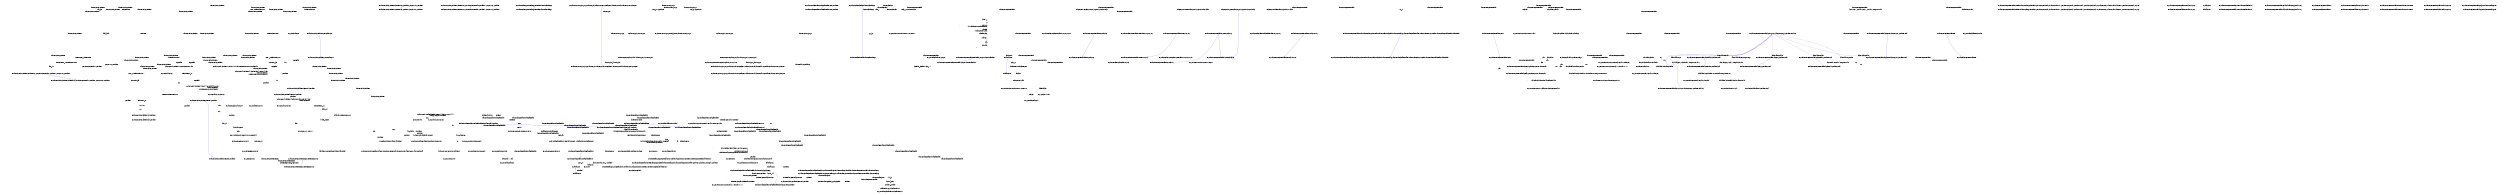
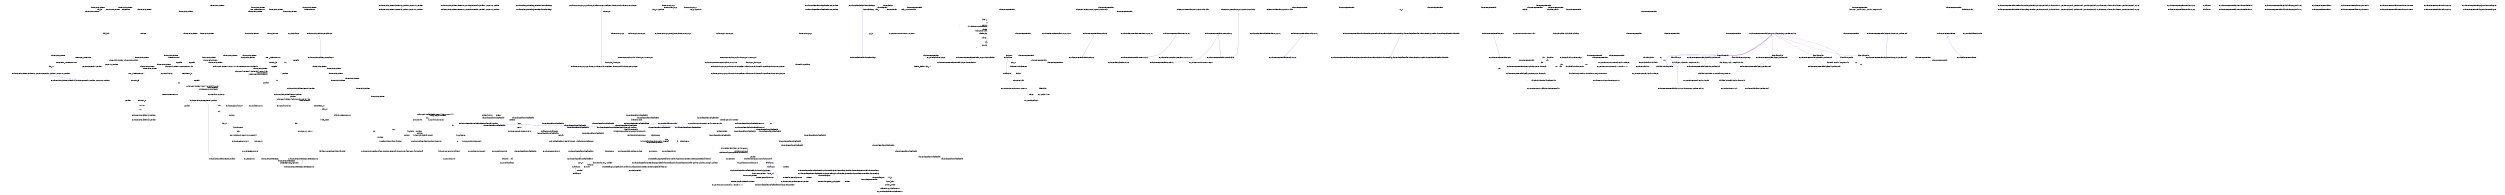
edge "QuantConnect.Scheduling.ScheduledEvent" -> "_endOfScheduledEvents = !_orderedEventUtcTimes.MoveNext()": now "!_orderedEventUtcTimes.MoveNext()" -> "_endOfScheduledEvents = !_orderedEventUtcTimes.MoveNext()"
node "_orderedEventUtcTimes.MoveNext()": label "_orderedEventUtcTimes.MoveNext()" -> "_baseCurrencySymbol.MoveNext()"
